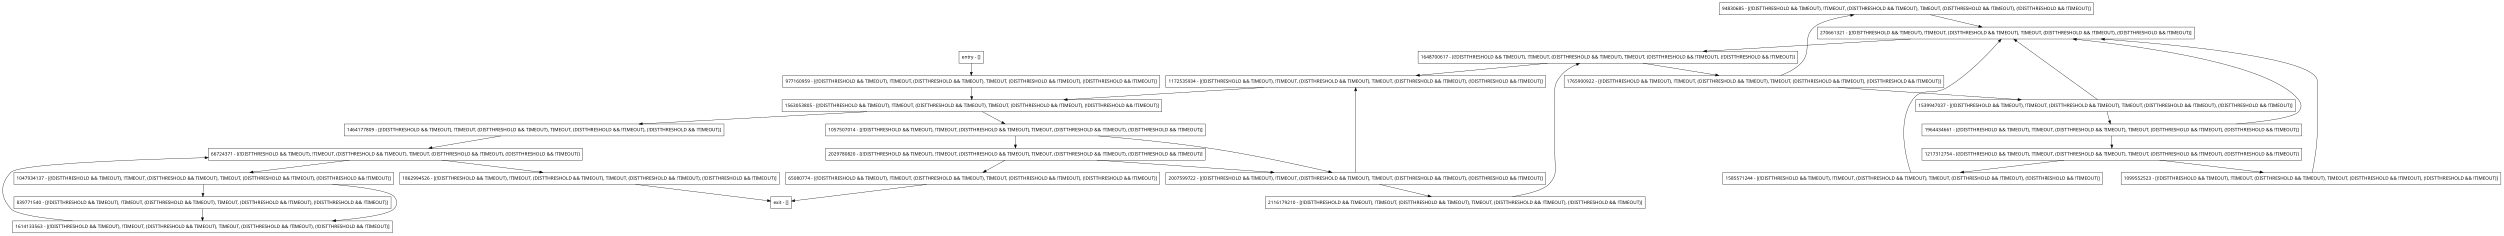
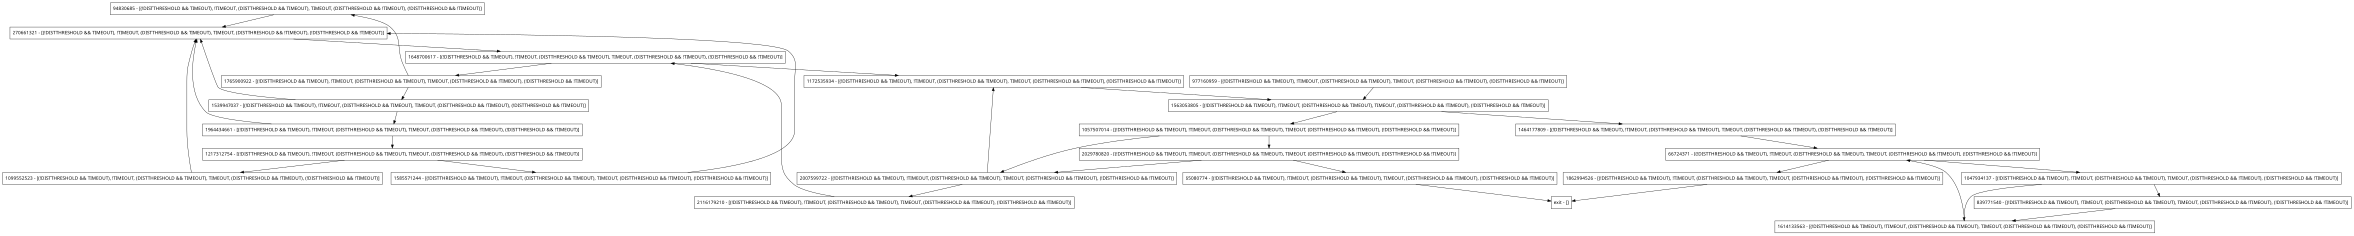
node "entry - []": removed
